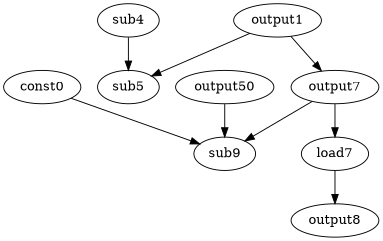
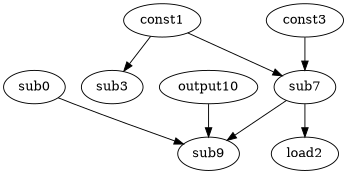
node "sub4": removed
node "output1": label "output1" -> "const1"
node "const3": added
node "const0": label "const0" -> "sub0"
node "sub5": label "sub5" -> "sub3"
node "output50": label "output50" -> "output10"
node "output7": label "output7" -> "sub7"
node "load7": label "load7" -> "load2"
node "output8": removed
